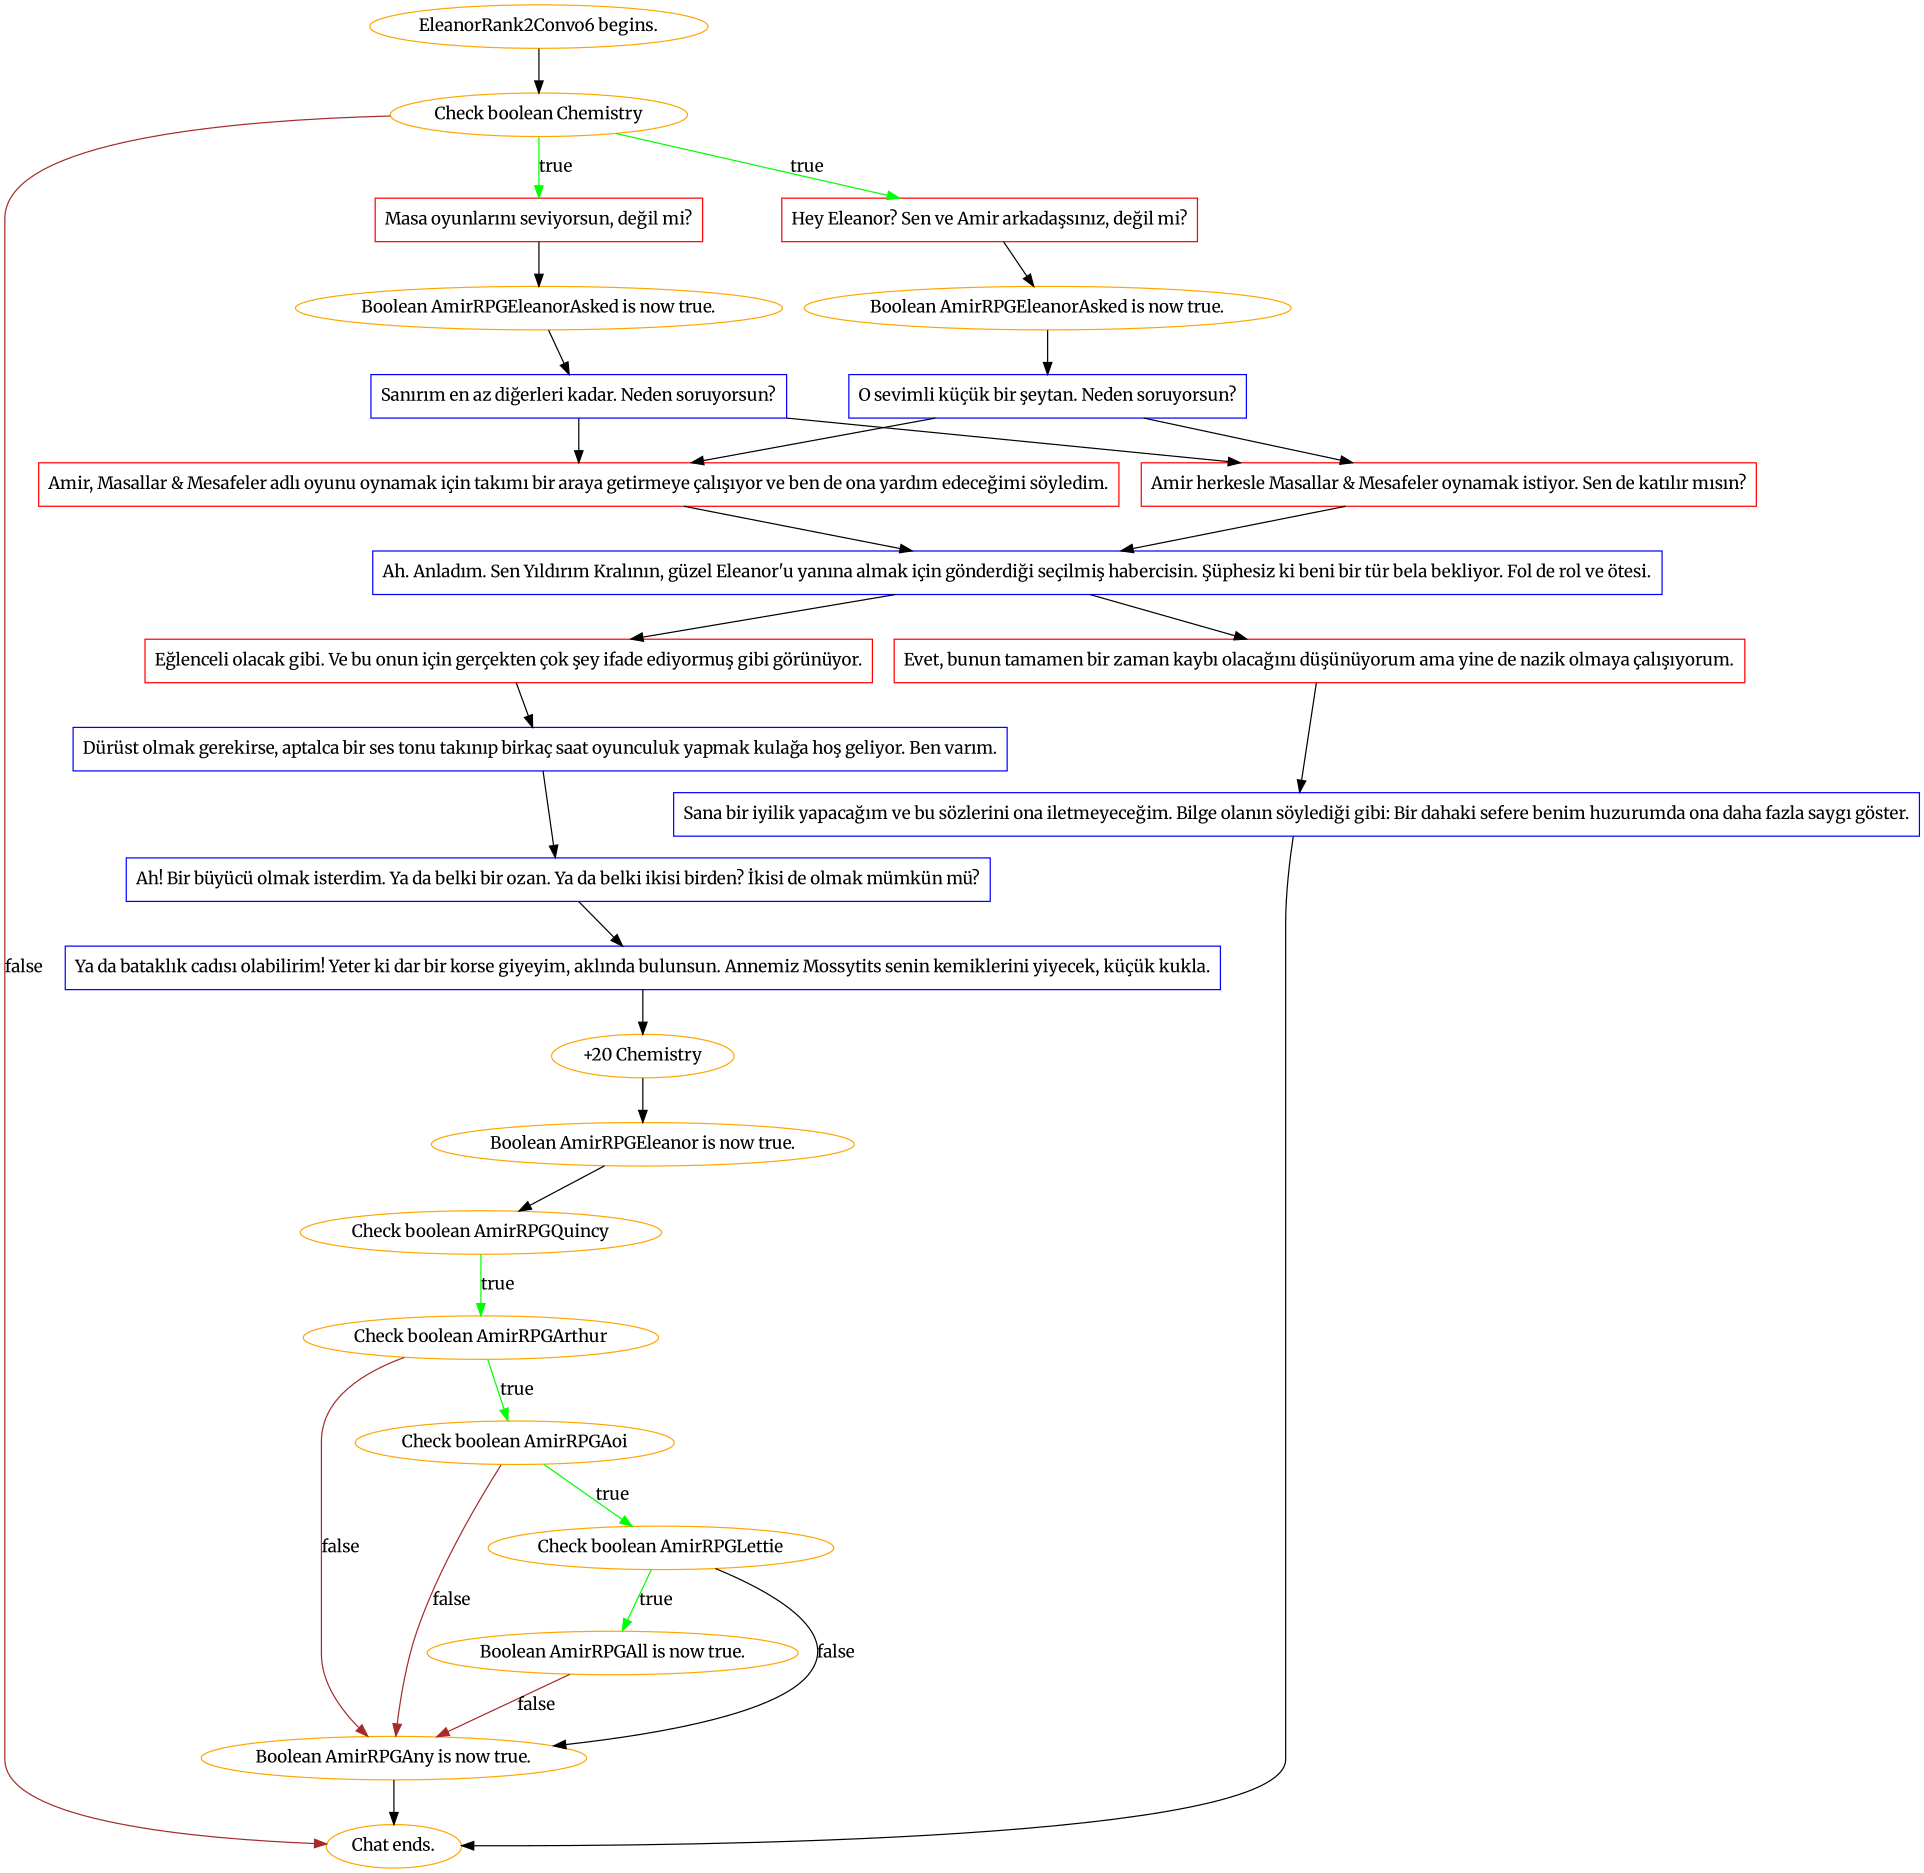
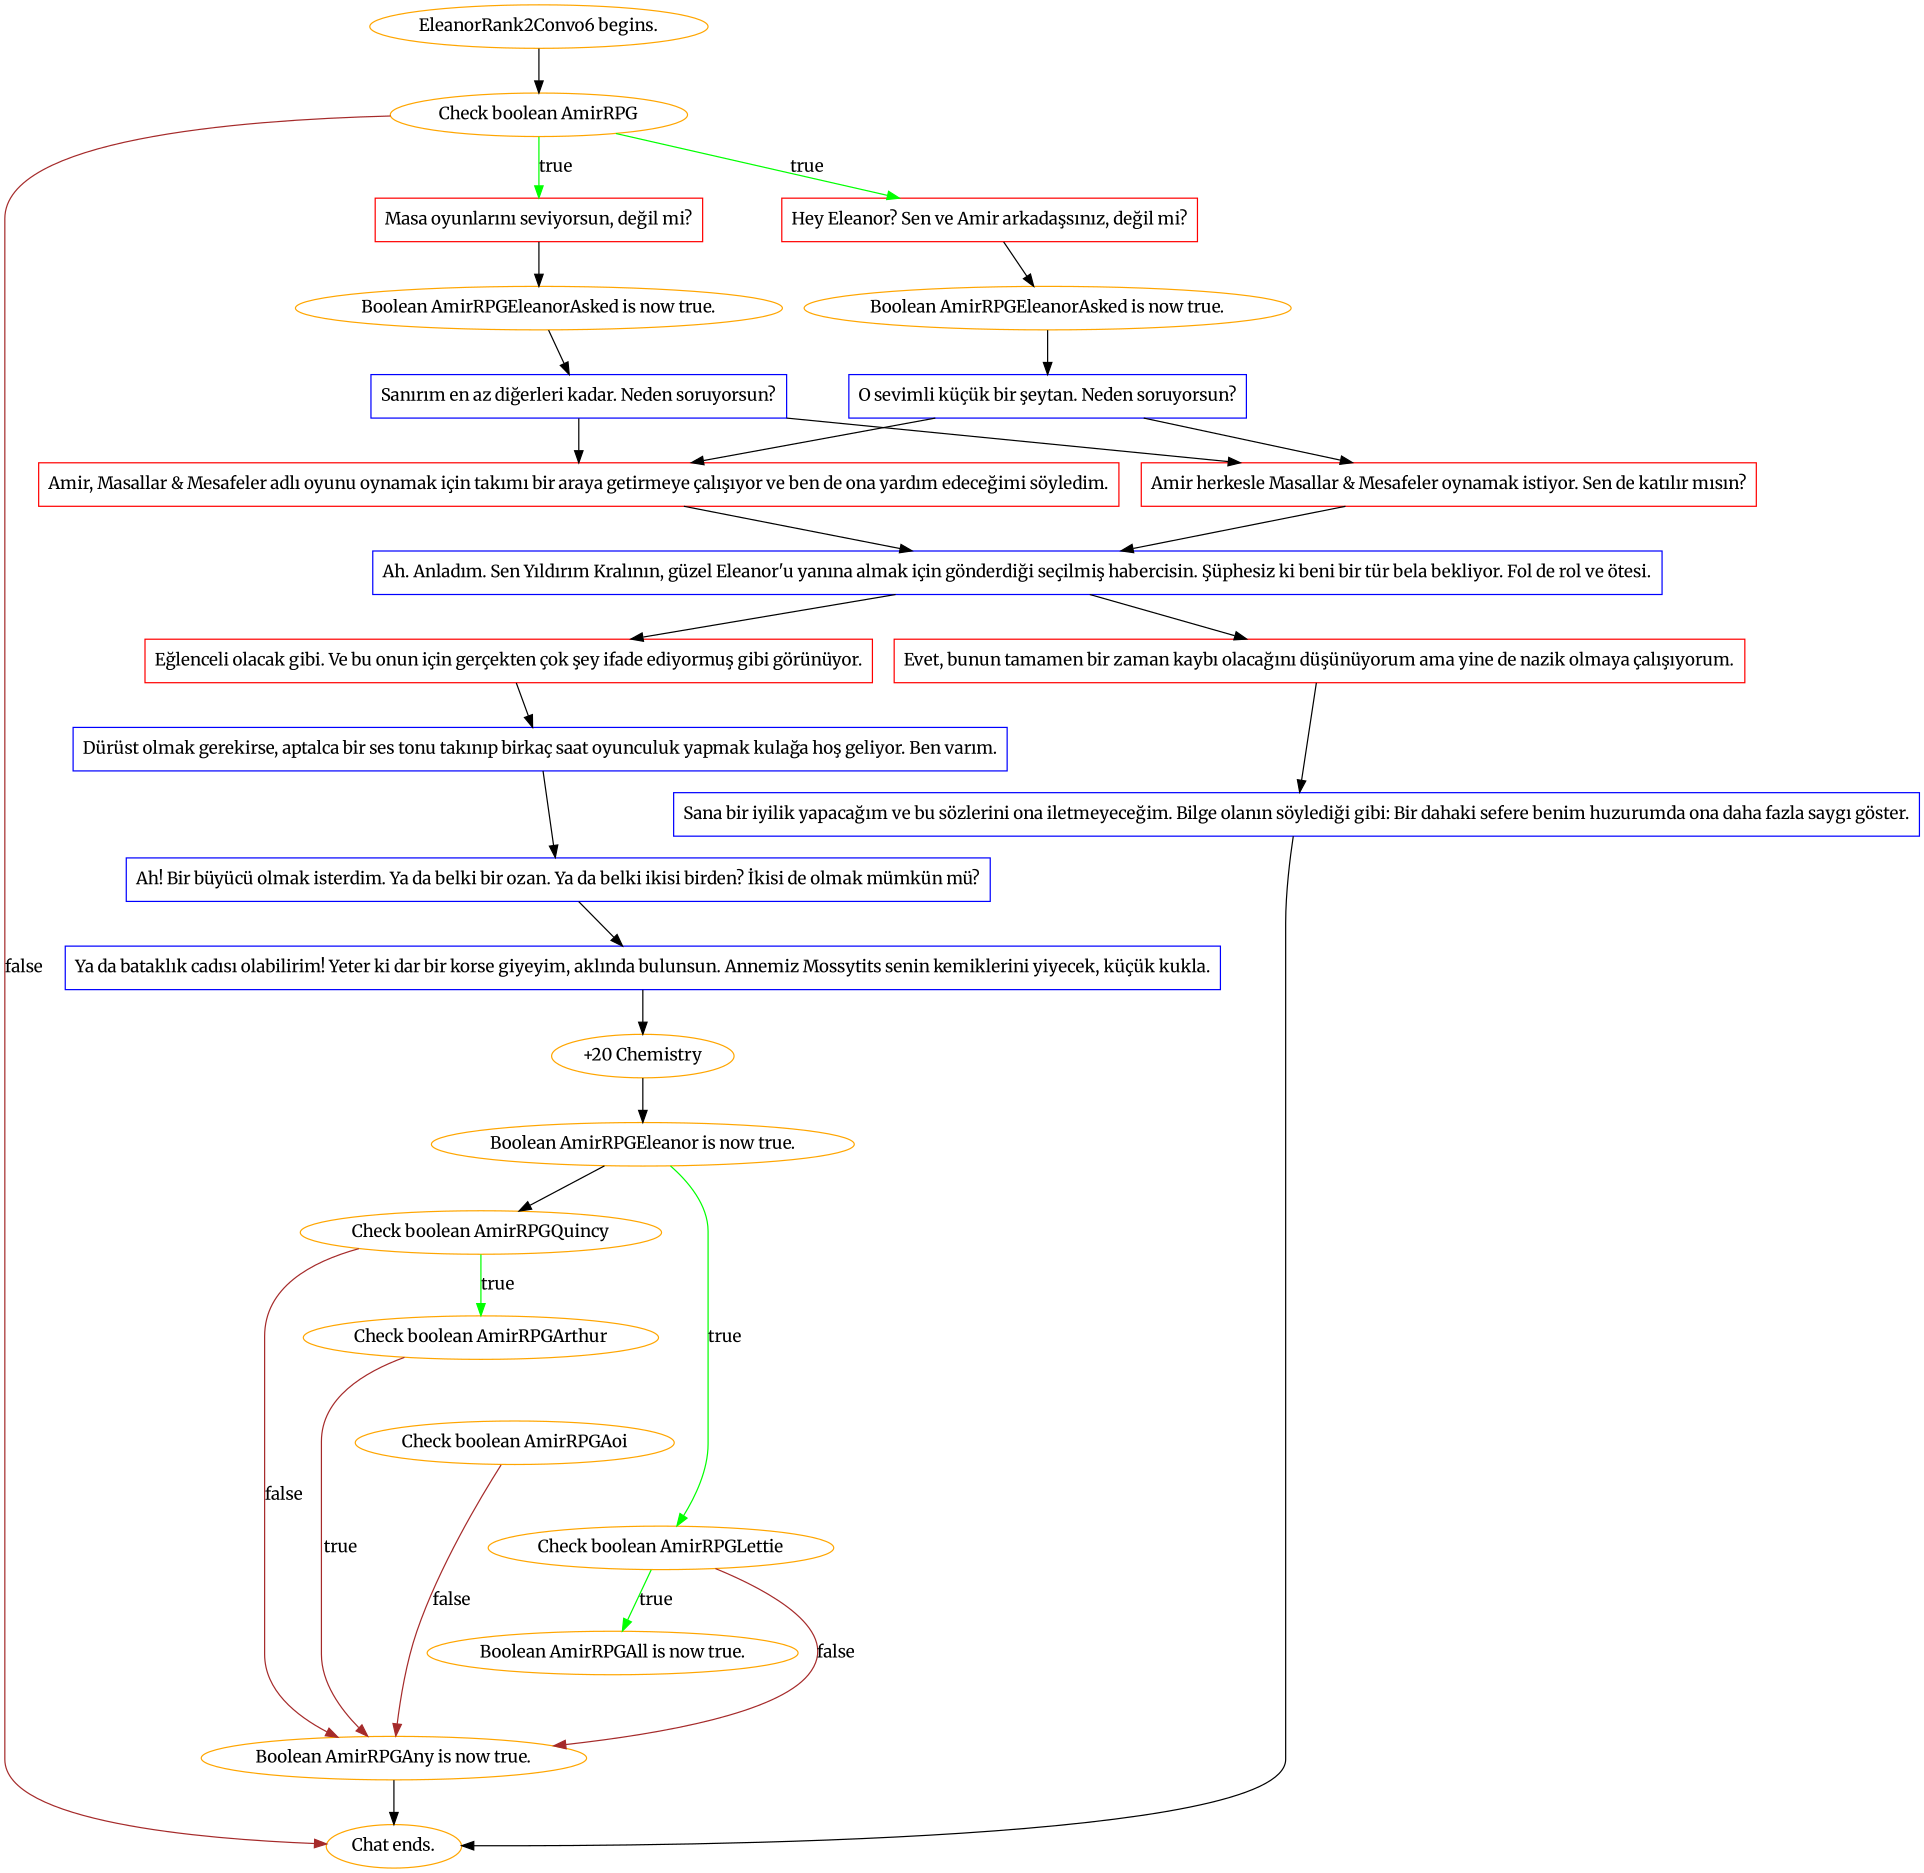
node "Check boolean Chemistry": label "Check boolean Chemistry" -> "Check boolean AmirRPG"
edge "Check boolean AmirRPGArthur" -> "Check boolean AmirRPGAoi": removed, label "true"
edge "Check boolean AmirRPGAoi" -> "Check boolean AmirRPGLettie": now "Boolean AmirRPGEleanor is now true." -> "Check boolean AmirRPGLettie"
edge "Check boolean AmirRPGArthur" -> "Boolean AmirRPGAny is now true.": label "false" -> "true"
edge "Check boolean AmirRPGLettie" -> "Boolean AmirRPGAny is now true.": color black -> brown
edge "Boolean AmirRPGAll is now true." -> "Boolean AmirRPGAny is now true.": now "Check boolean AmirRPGQuincy" -> "Boolean AmirRPGAny is now true."
